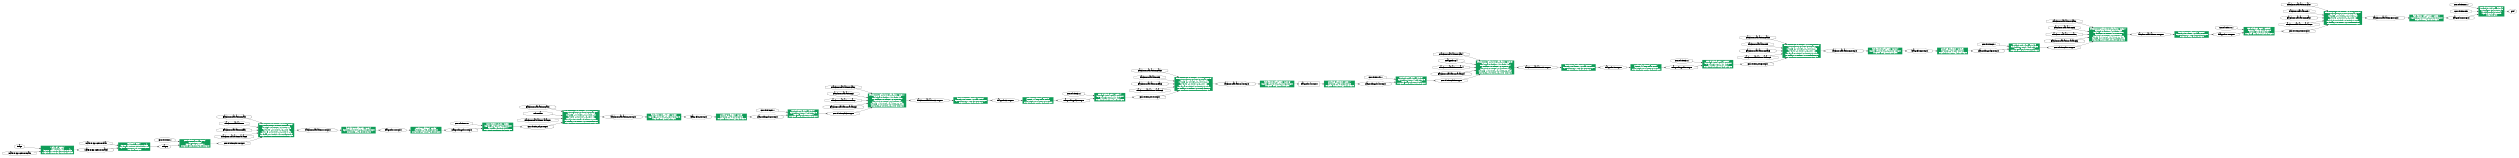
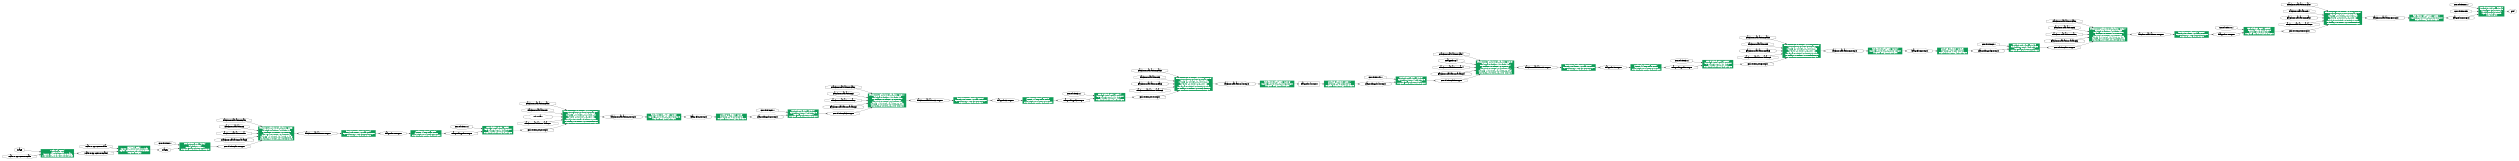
node "BatchNormalization_B1": added
